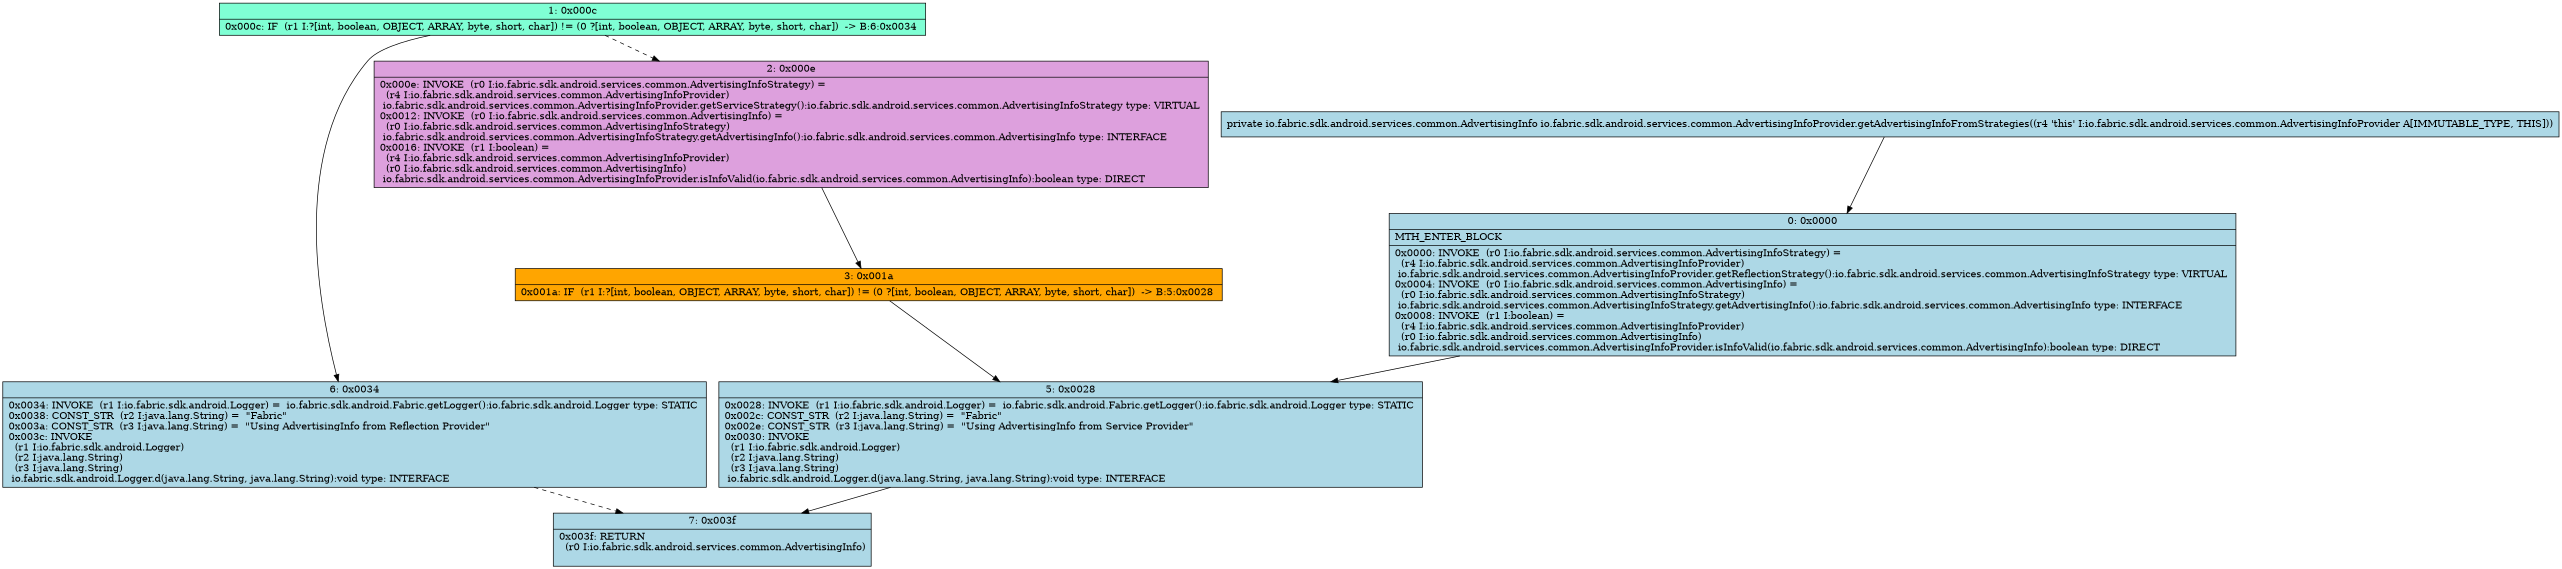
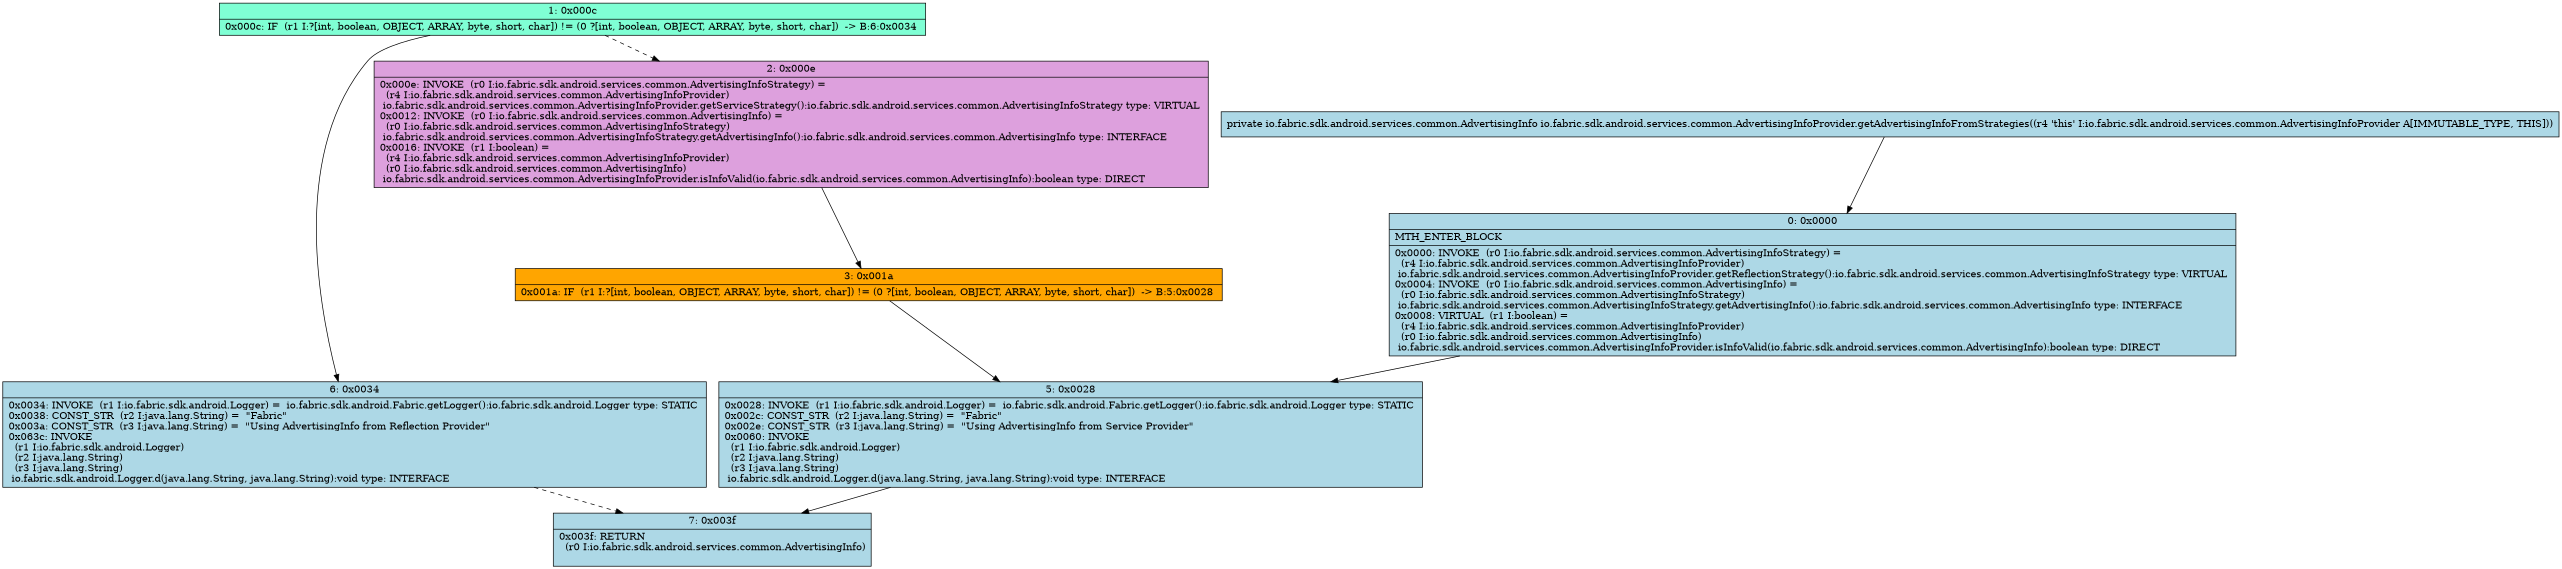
node "0: 0x0000": text "0x0008: INVOKE  (r1 I:boolean) =" -> "0x0008: VIRTUAL  (r1 I:boolean) ="
node "6: 0x0034": text "0x003c: INVOKE" -> "0x063c: INVOKE"
node "5: 0x0028": text "0x0030: INVOKE" -> "0x0060: INVOKE"
